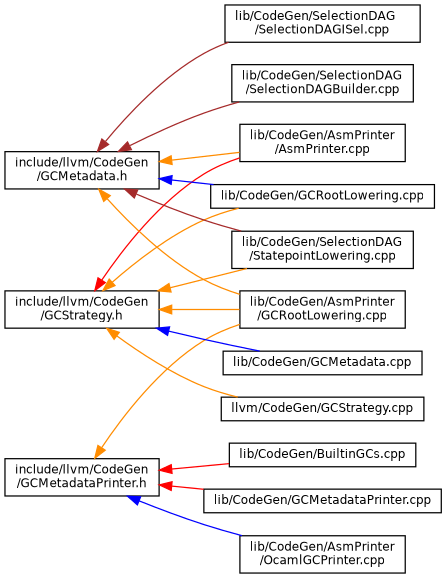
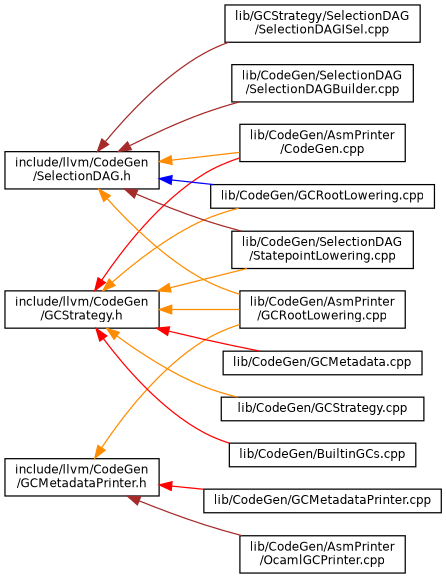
node "lib/CodeGen/SelectionDAG /SelectionDAGISel.cpp": label "lib/CodeGen/SelectionDAG /SelectionDAGISel.cpp" -> "lib/GCStrategy/SelectionDAG /SelectionDAGISel.cpp"
node "lib/CodeGen/AsmPrinter /AsmPrinter.cpp": label "lib/CodeGen/AsmPrinter /AsmPrinter.cpp" -> "lib/CodeGen/AsmPrinter /CodeGen.cpp"
node "include/llvm/CodeGen /GCMetadata.h": label "include/llvm/CodeGen /GCMetadata.h" -> "include/llvm/CodeGen /SelectionDAG.h"
edge "lib/CodeGen/GCMetadata.cpp" -> "include/llvm/CodeGen /GCStrategy.h": color blue -> red
node "llvm/CodeGen/GCStrategy.cpp": label "llvm/CodeGen/GCStrategy.cpp" -> "lib/CodeGen/GCStrategy.cpp"
edge "lib/CodeGen/BuiltinGCs.cpp" -> "include/llvm/CodeGen /GCMetadataPrinter.h": now "lib/CodeGen/BuiltinGCs.cpp" -> "include/llvm/CodeGen /GCStrategy.h"
edge "lib/CodeGen/AsmPrinter /OcamlGCPrinter.cpp" -> "include/llvm/CodeGen /GCMetadataPrinter.h": color blue -> brown
